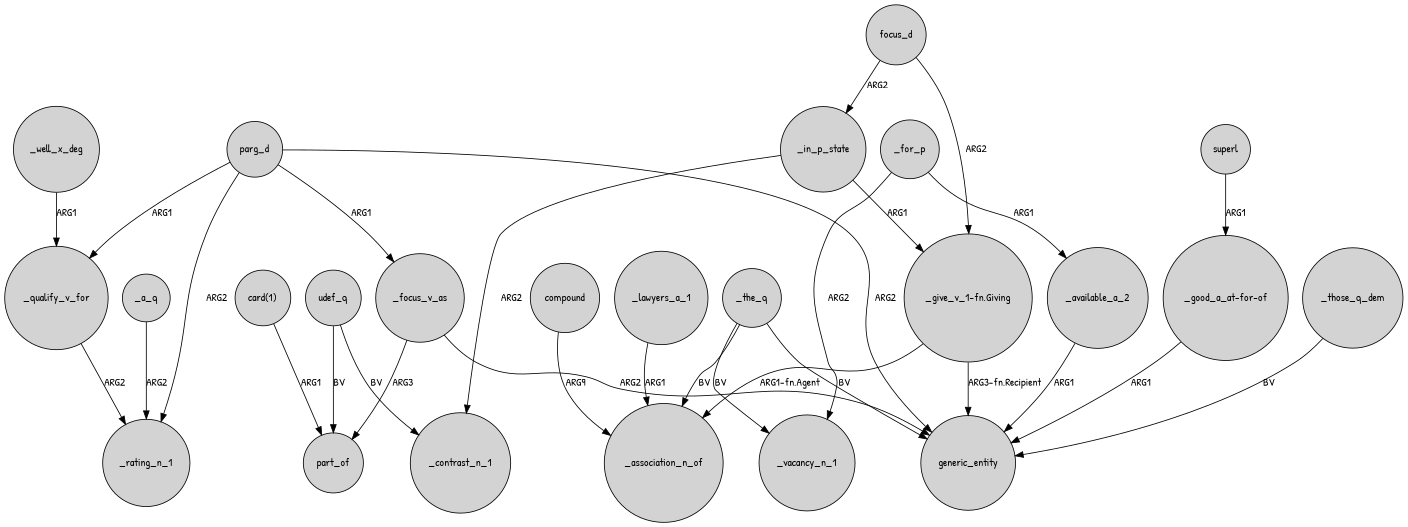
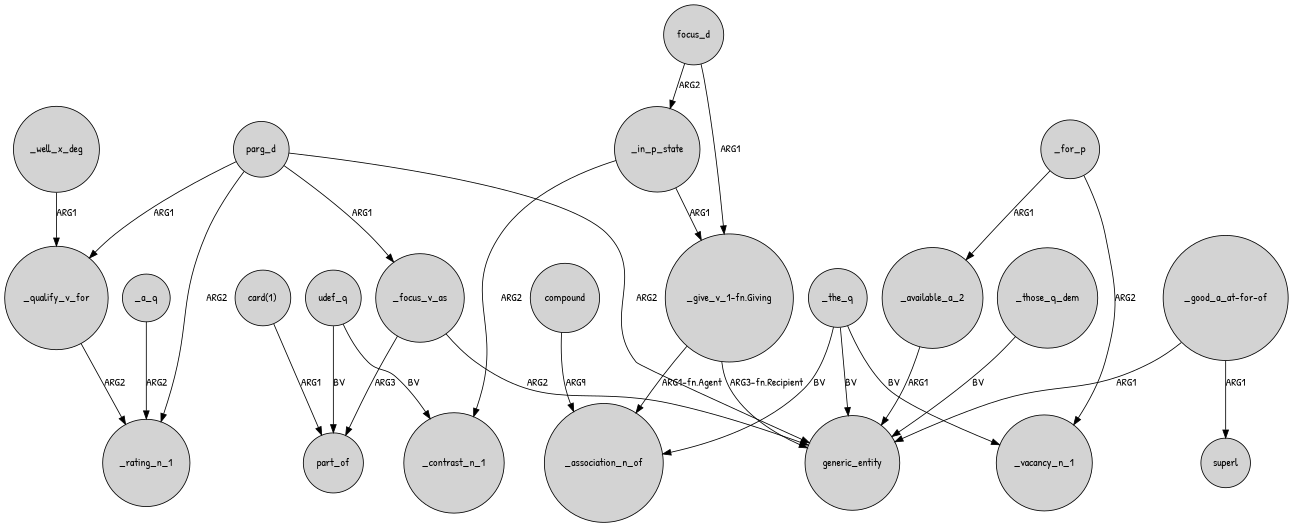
edge "focus_d" -> "_give_v_1-fn.Giving": label "ARG2" -> "ARG1"
edge "superl" -> "_good_a_at-for-of": reversed
node "_lawyers_a_1": removed
